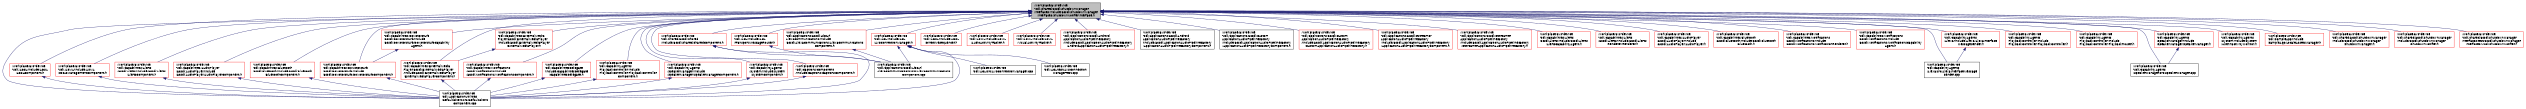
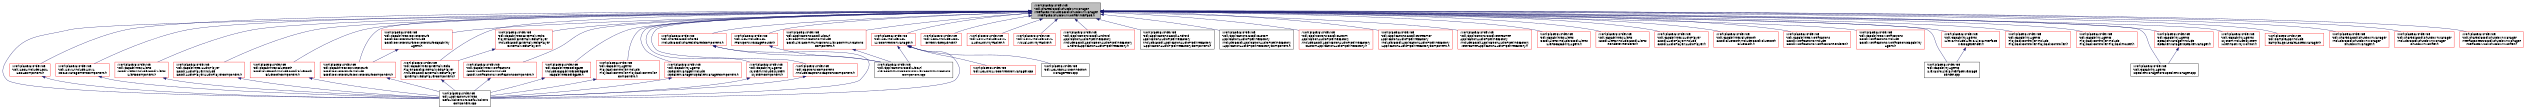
node "/workplace/avs-device -sdk/ACL/src/AVSConnectionManager.cpp": color black -> red
